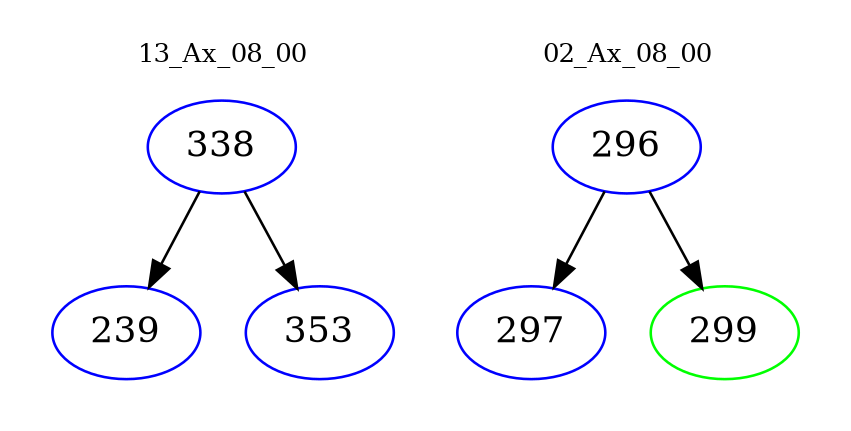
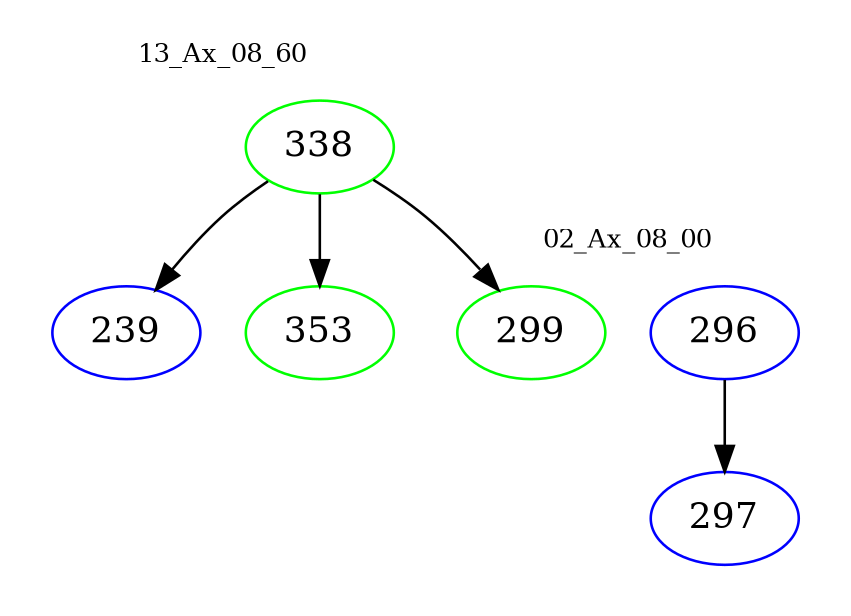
cluster "13_Ax_08_00": label "13_Ax_08_00" -> "13_Ax_08_60"
node "338": color blue -> green
edge "296" -> "299": now "338" -> "299"
node "353": color blue -> green
